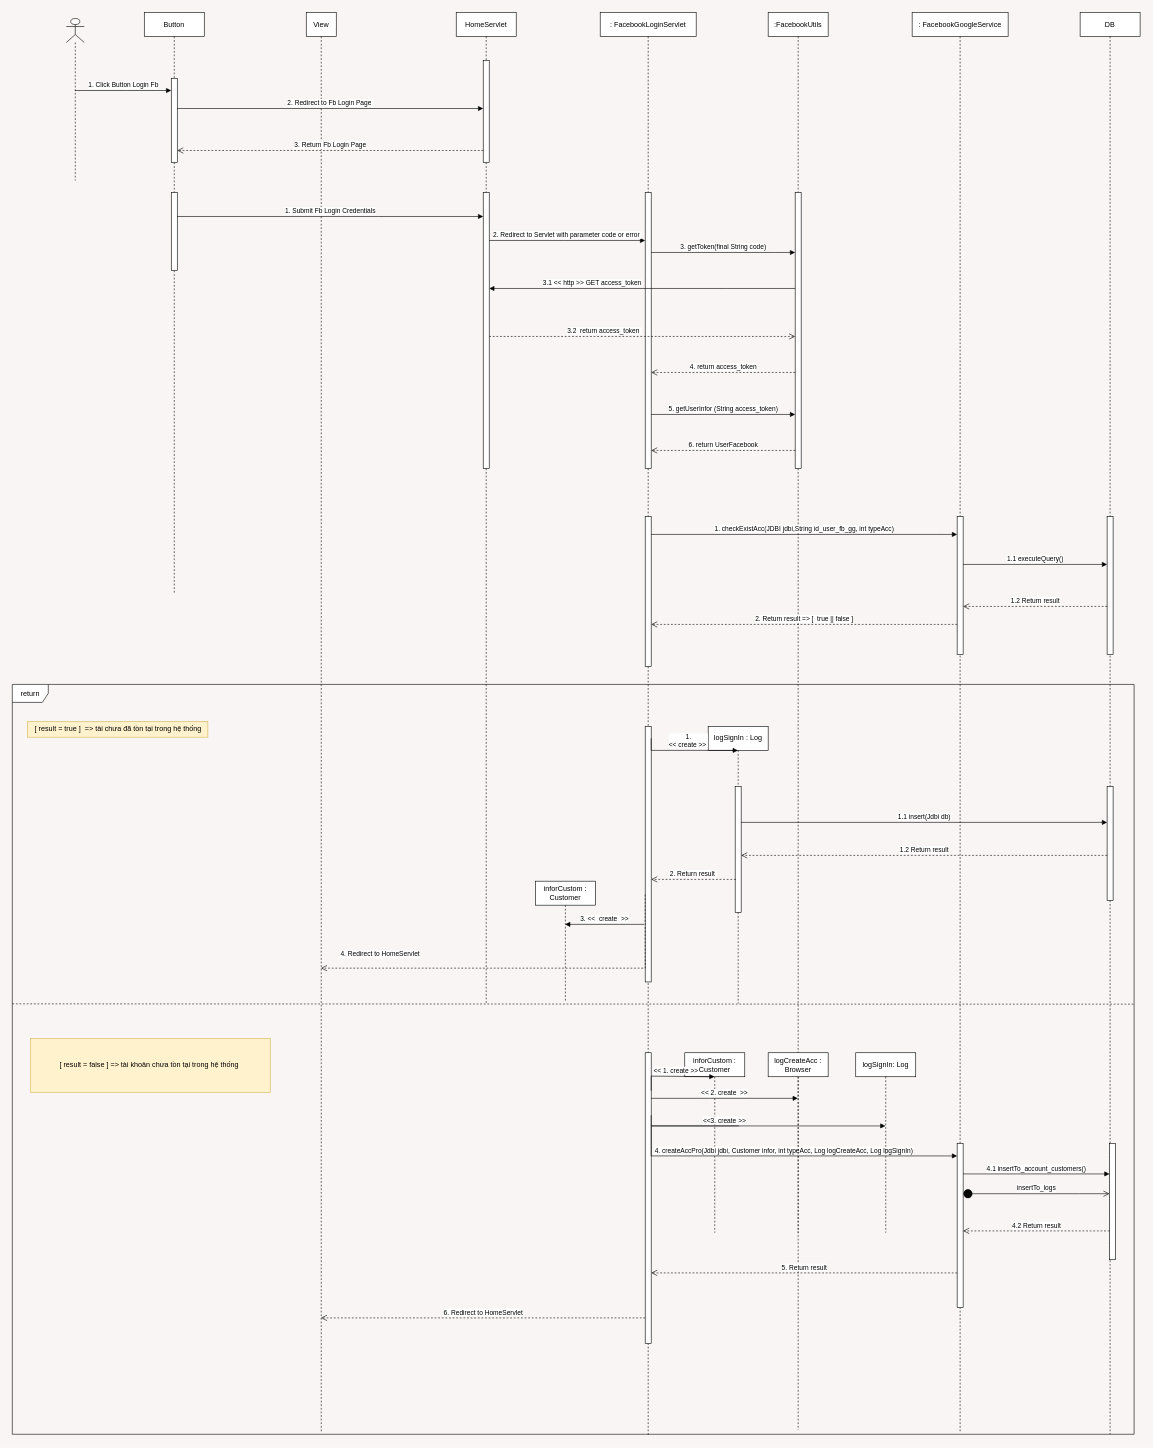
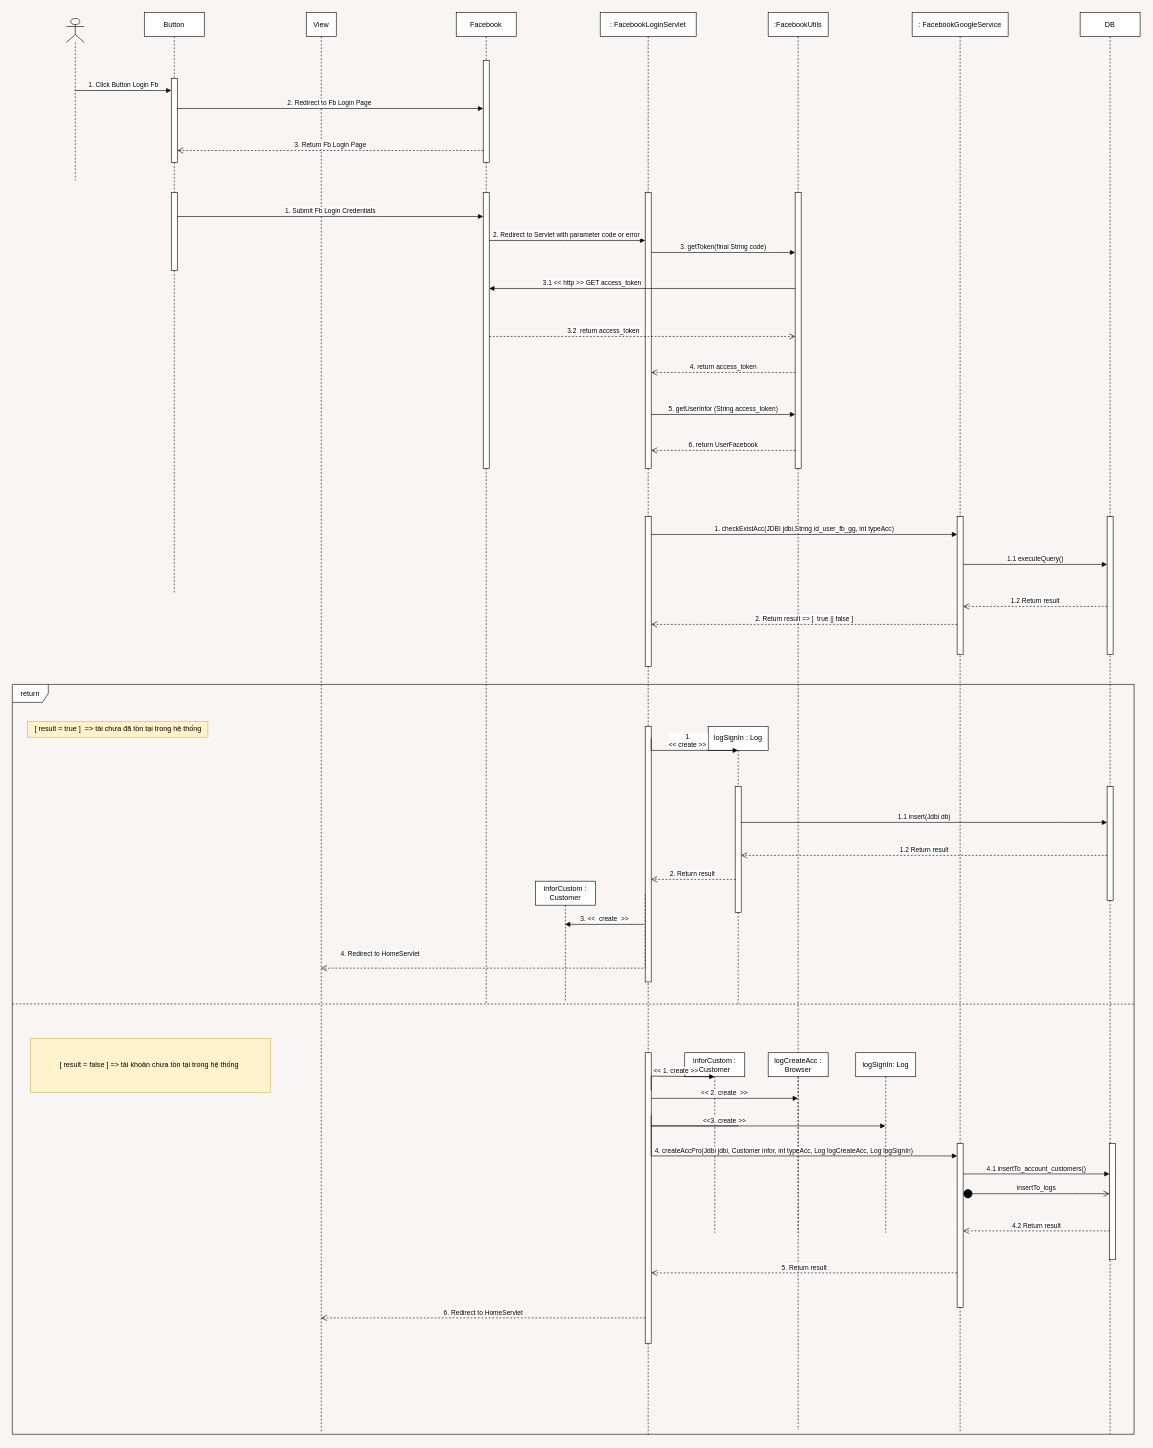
node "HomeServlet": label "HomeServlet" -> "Facebook"
